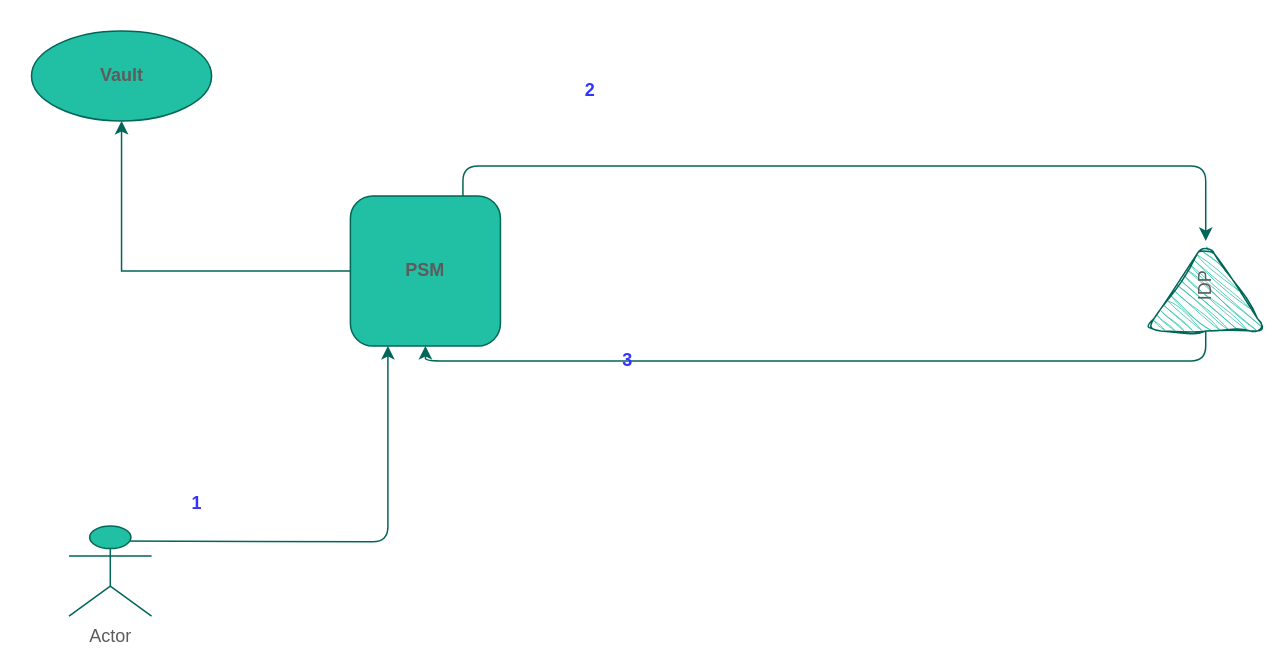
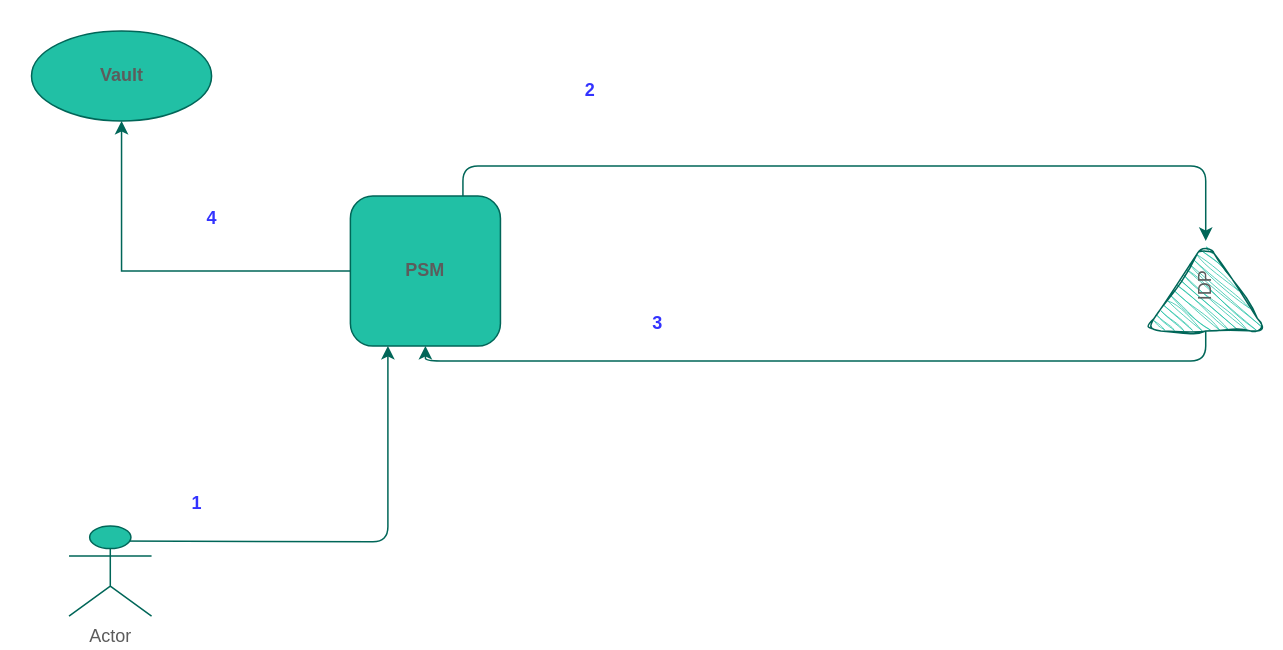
node "4": added
node "3": moved (628, 361) -> (658, 323)
